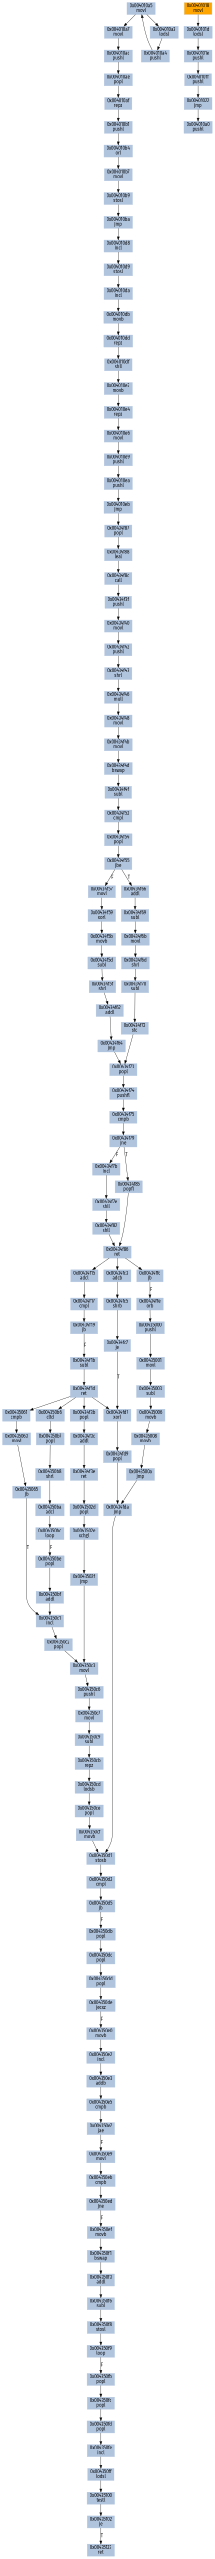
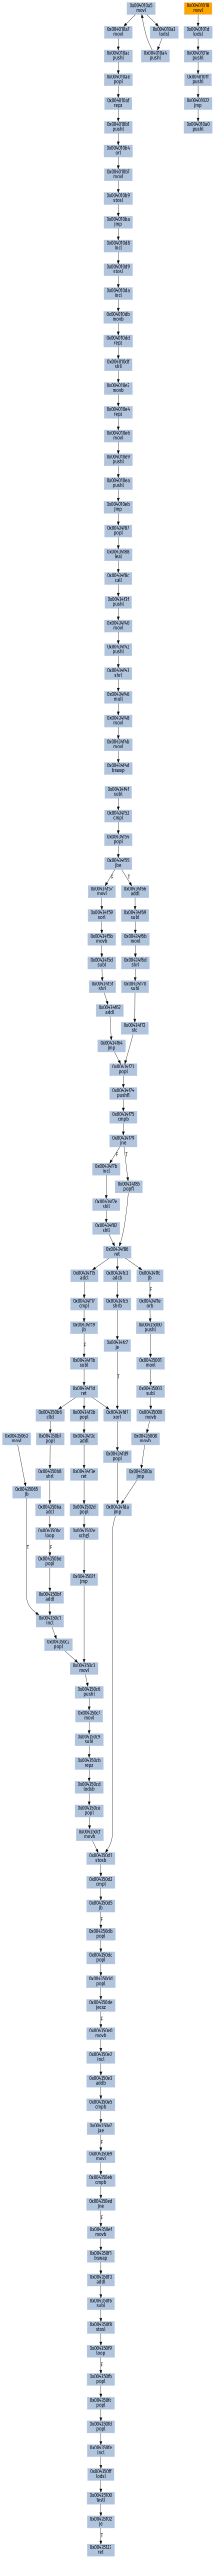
edge "0x00434f4d bswap" -> "0x00434f4f subl": removed
node "0x00435061 cmpb": removed
